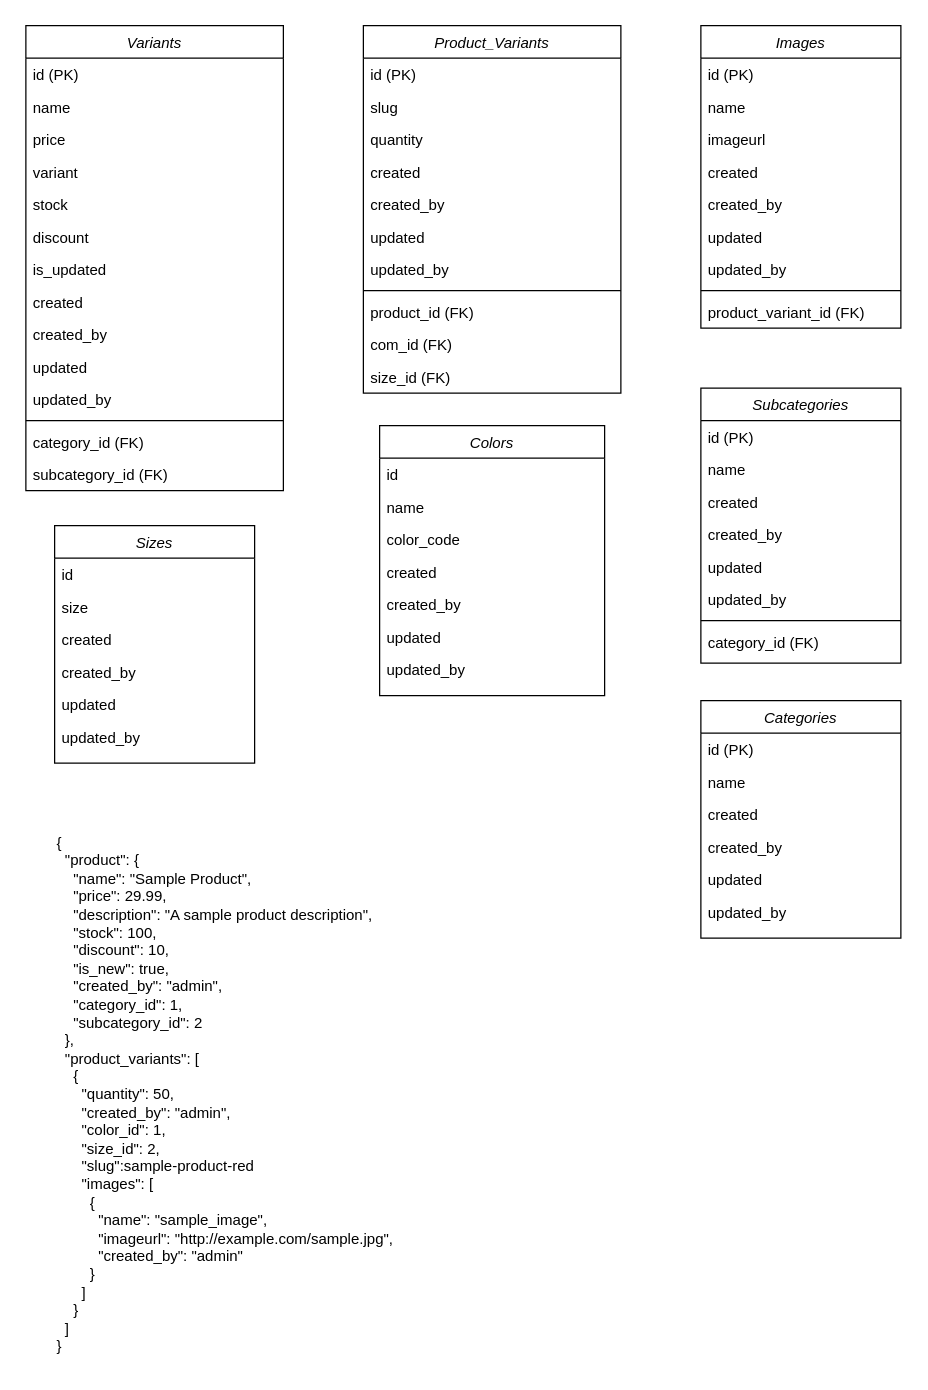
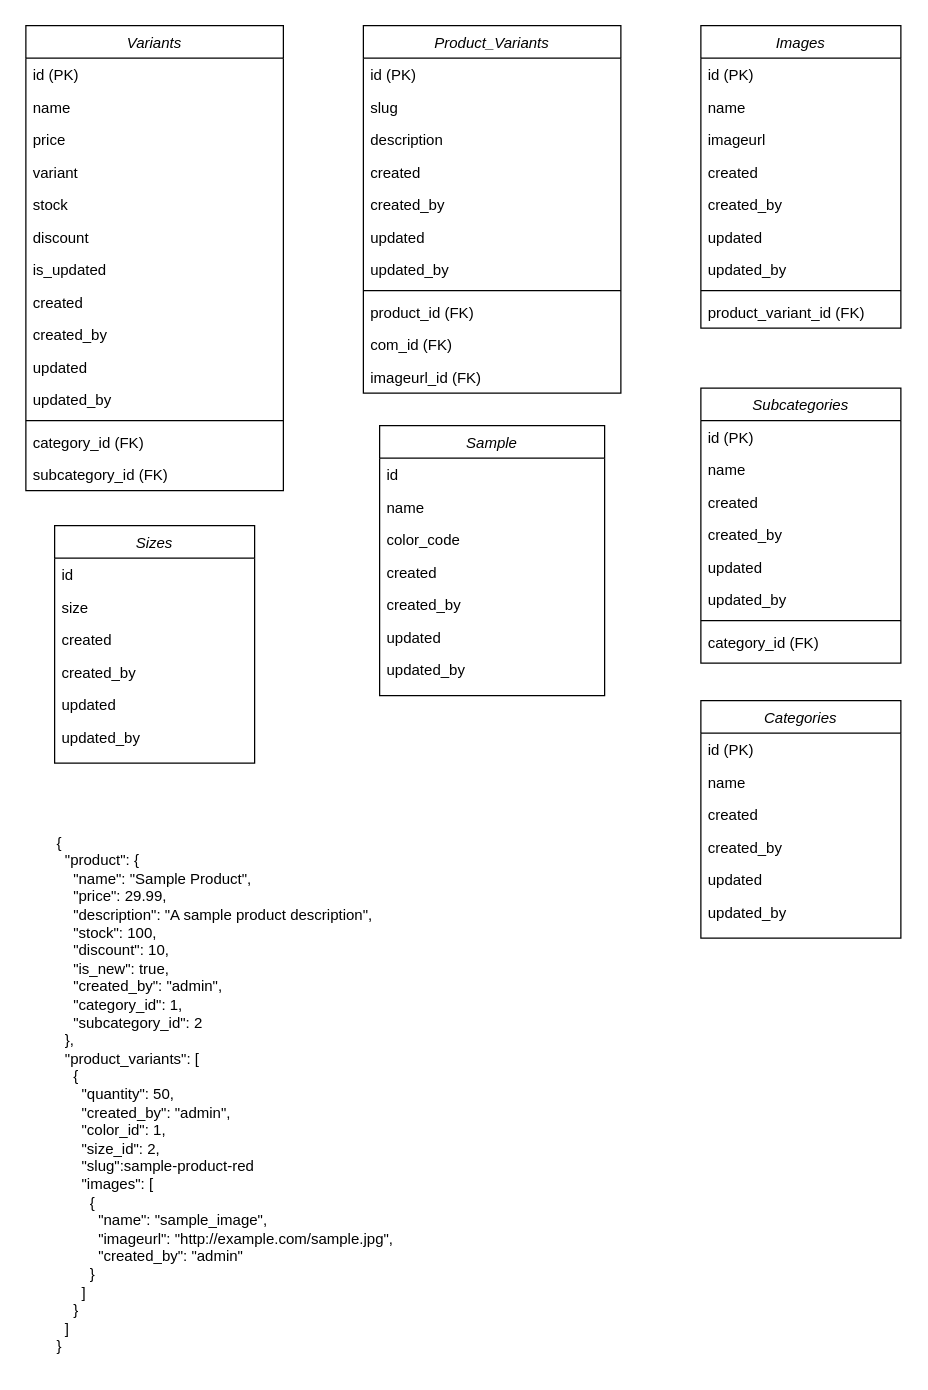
node "quantity": label "quantity" -> "description"
node "size_id (FK)": label "size_id (FK)" -> "imageurl_id (FK)"
node "Colors": label "Colors" -> "Sample"
